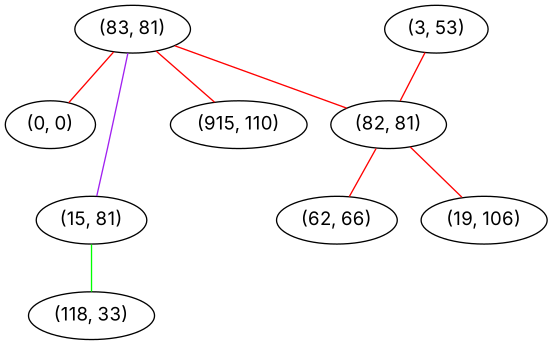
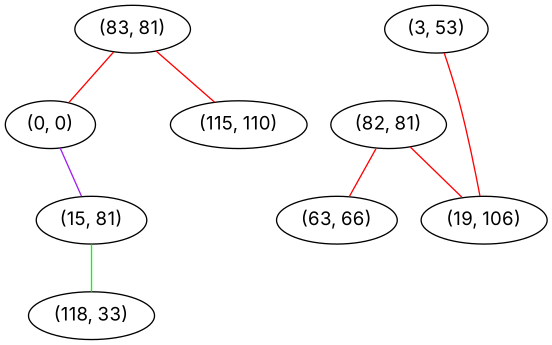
edge "(83, 81)" -- "(82, 81)": removed
edge "(3, 53)" -- "(82, 81)": now "(3, 53)" -- "(19, 106)"
edge "(83, 81)" -- "(15, 81)": now "(0, 0)" -- "(15, 81)"
node "(915, 110)": label "(915, 110)" -> "(115, 110)"
node "(62, 66)": label "(62, 66)" -> "(63, 66)"
